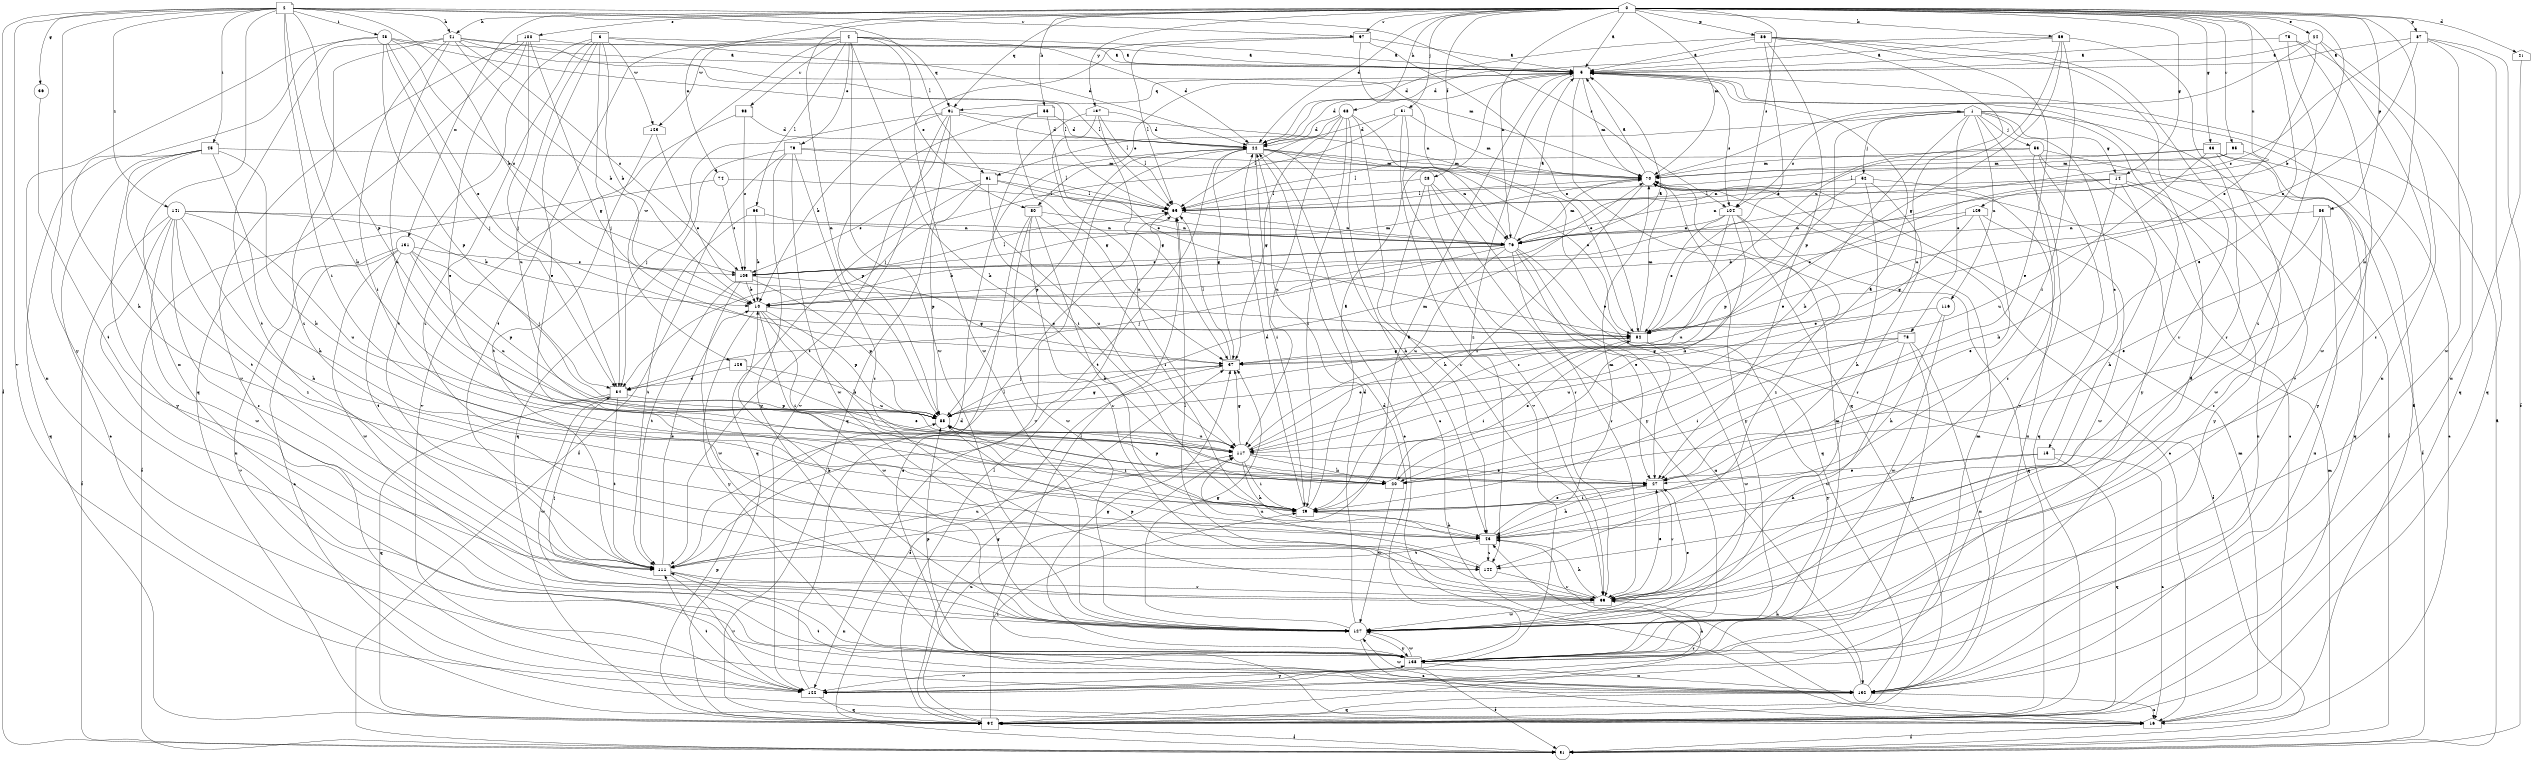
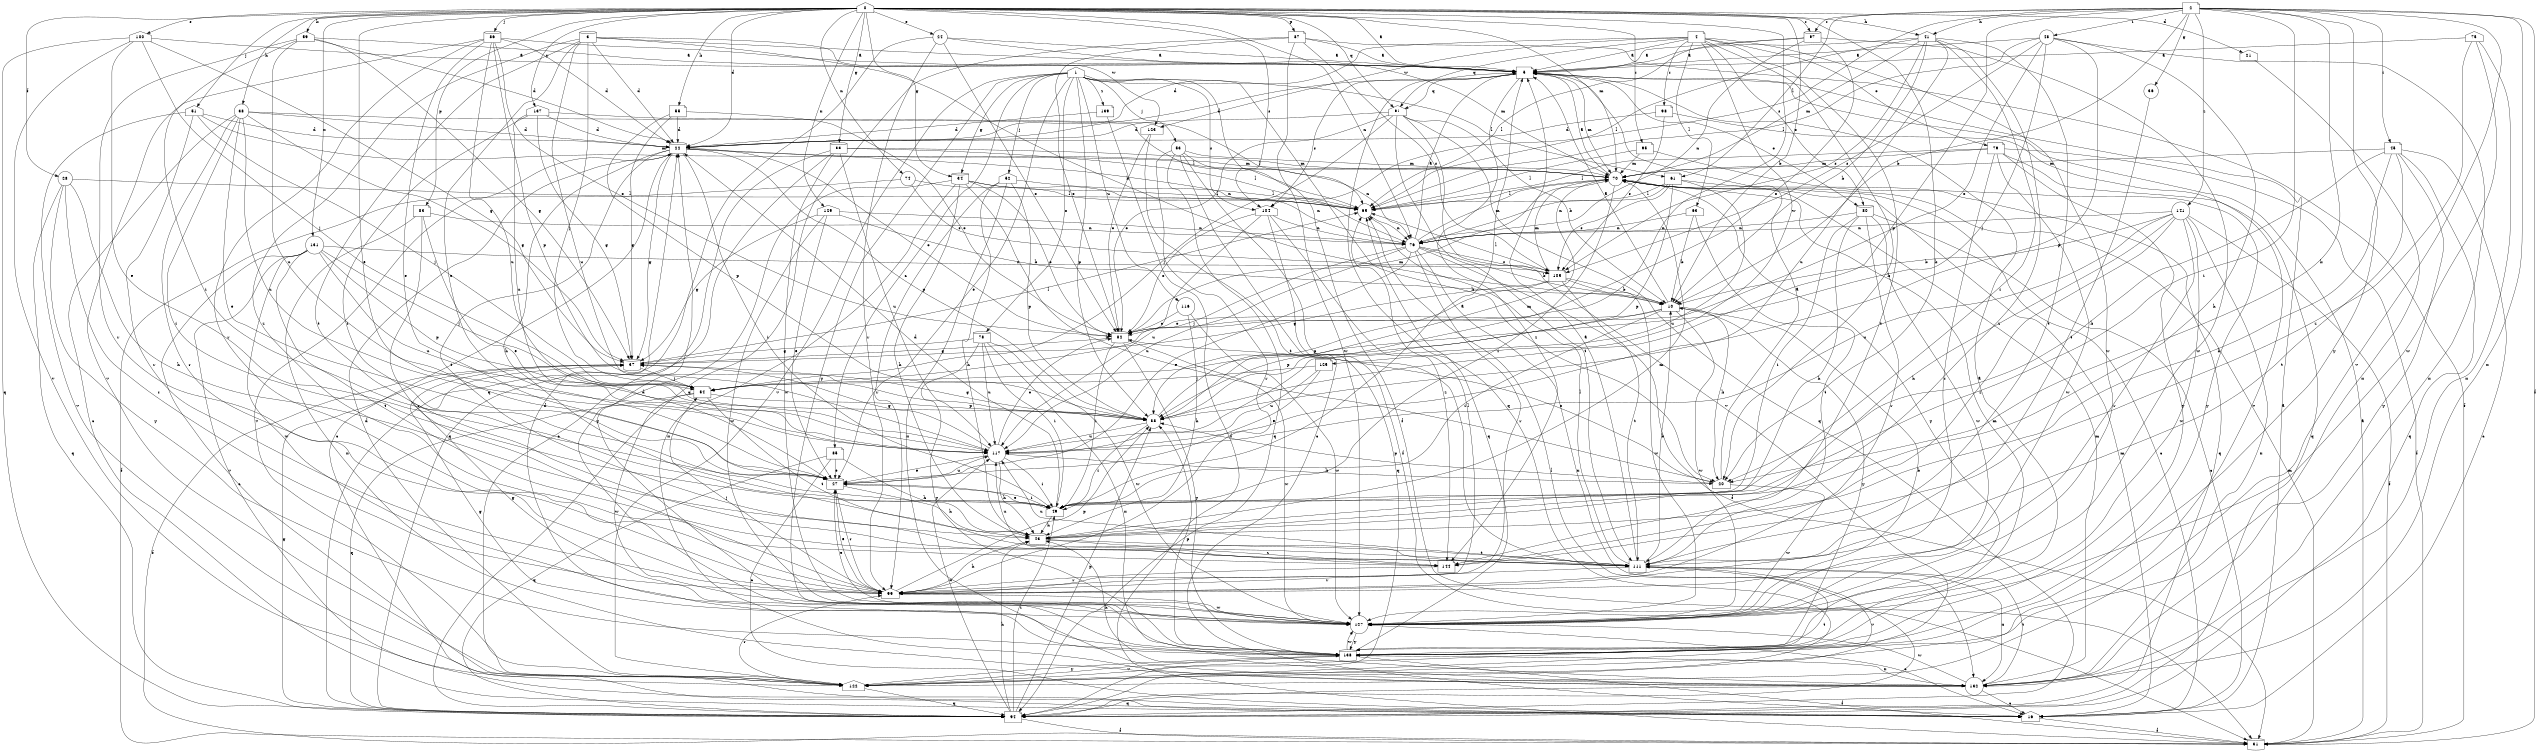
edge "0" -> "86": label "p" -> "j"
node "139": added
edge "59" -> "82": now "59" -> "117"
node "14": label "14" -> "34"
edge "1" -> "88": added, label "p"
edge "104" -> "20": removed, label "k"
edge "125" -> "54": label "d" -> "j"
edge "138" -> "65": label "l" -> "q"
node "15": label "15" -> "85"
edge "27" -> "117": added, label "u"
node "144": shape circle -> note
node "31": shape circle -> cylinder
